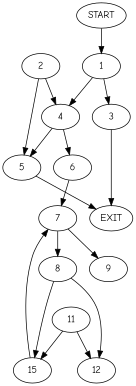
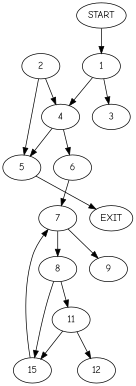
edge "3" -> "EXIT": removed
edge "8" -> "12": now "8" -> "11"
